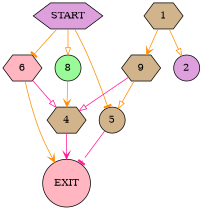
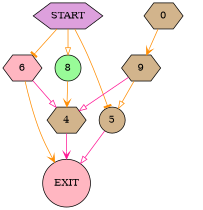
node "1": label "1" -> "0"
node "2": removed
edge "5" -> "EXIT": arrowhead tee -> onormal
